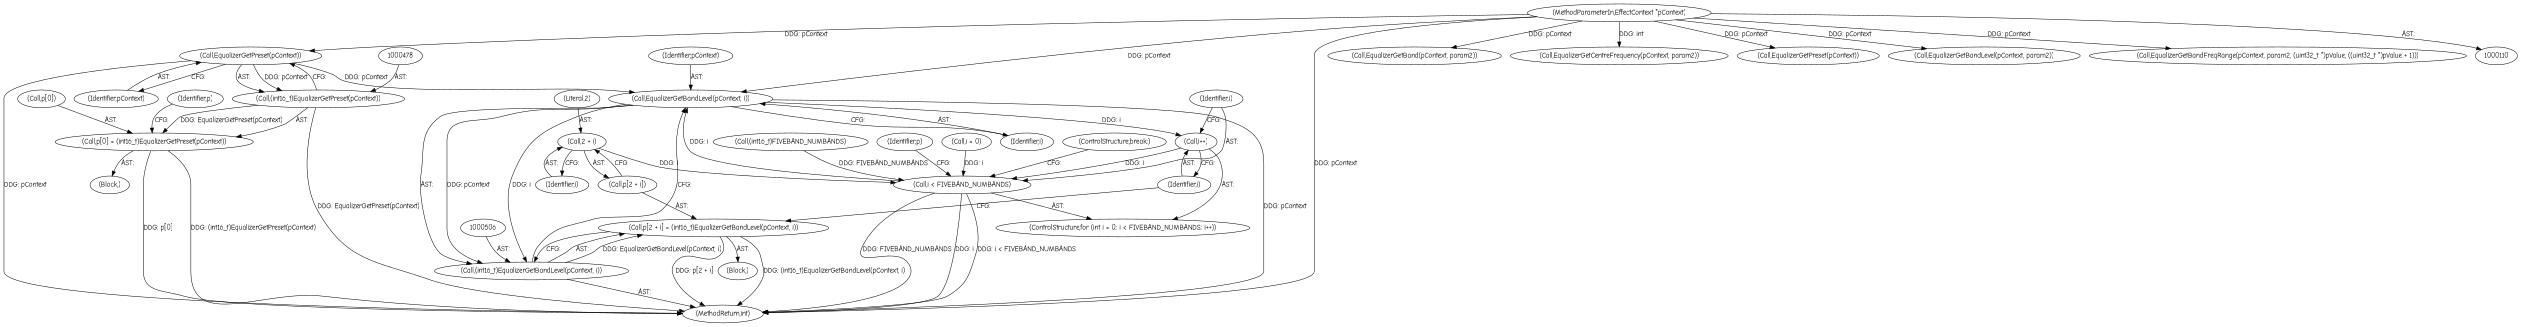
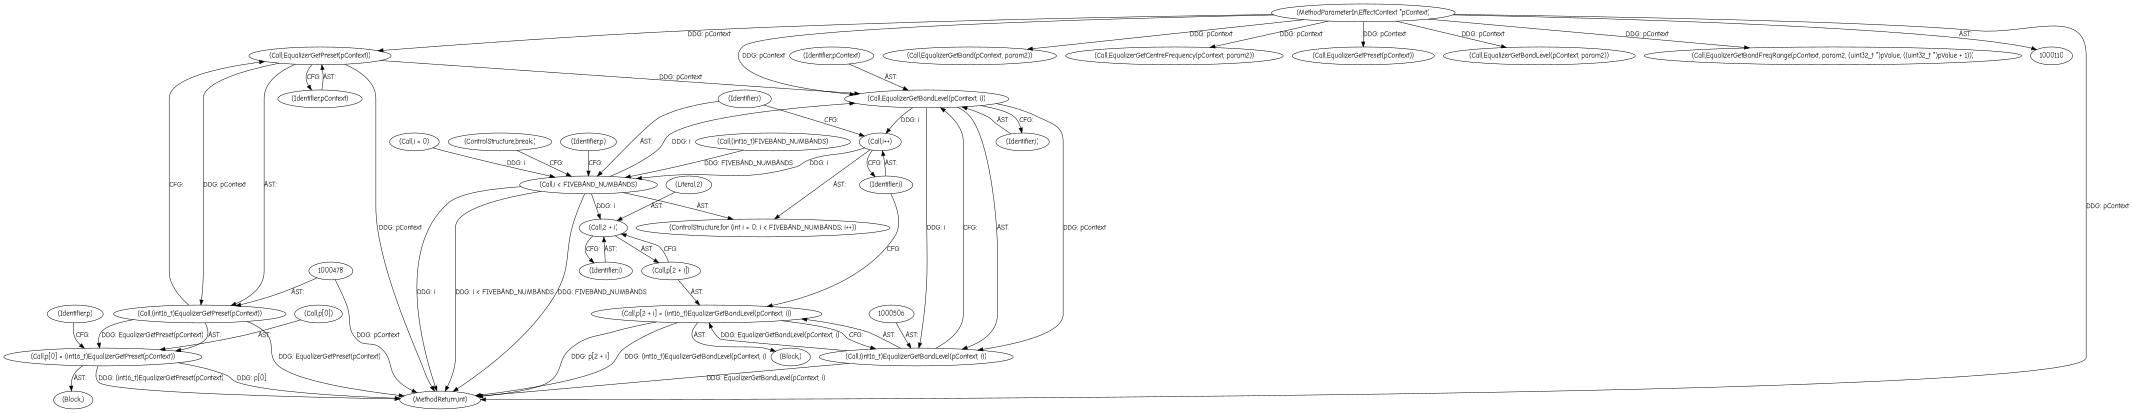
edge "(MethodParameterIn,EffectContext *pContext)" -> "(Call,EqualizerGetCentreFrequency(pContext, param2))": label "DDG: int" -> "DDG: pContext"
edge "(Call,2 + i)" -> "(Call,i < FIVEBAND_NUMBANDS)": reversed
edge "(Call,EqualizerGetBandLevel(pContext, i))" -> "(MethodReturn,int)": now "1000478" -> "(MethodReturn,int)"
edge "(Call,(int16_t)EqualizerGetBandLevel(pContext, i))" -> "(MethodReturn,int)": label "AST: " -> "DDG: EqualizerGetBandLevel(pContext, i)"
